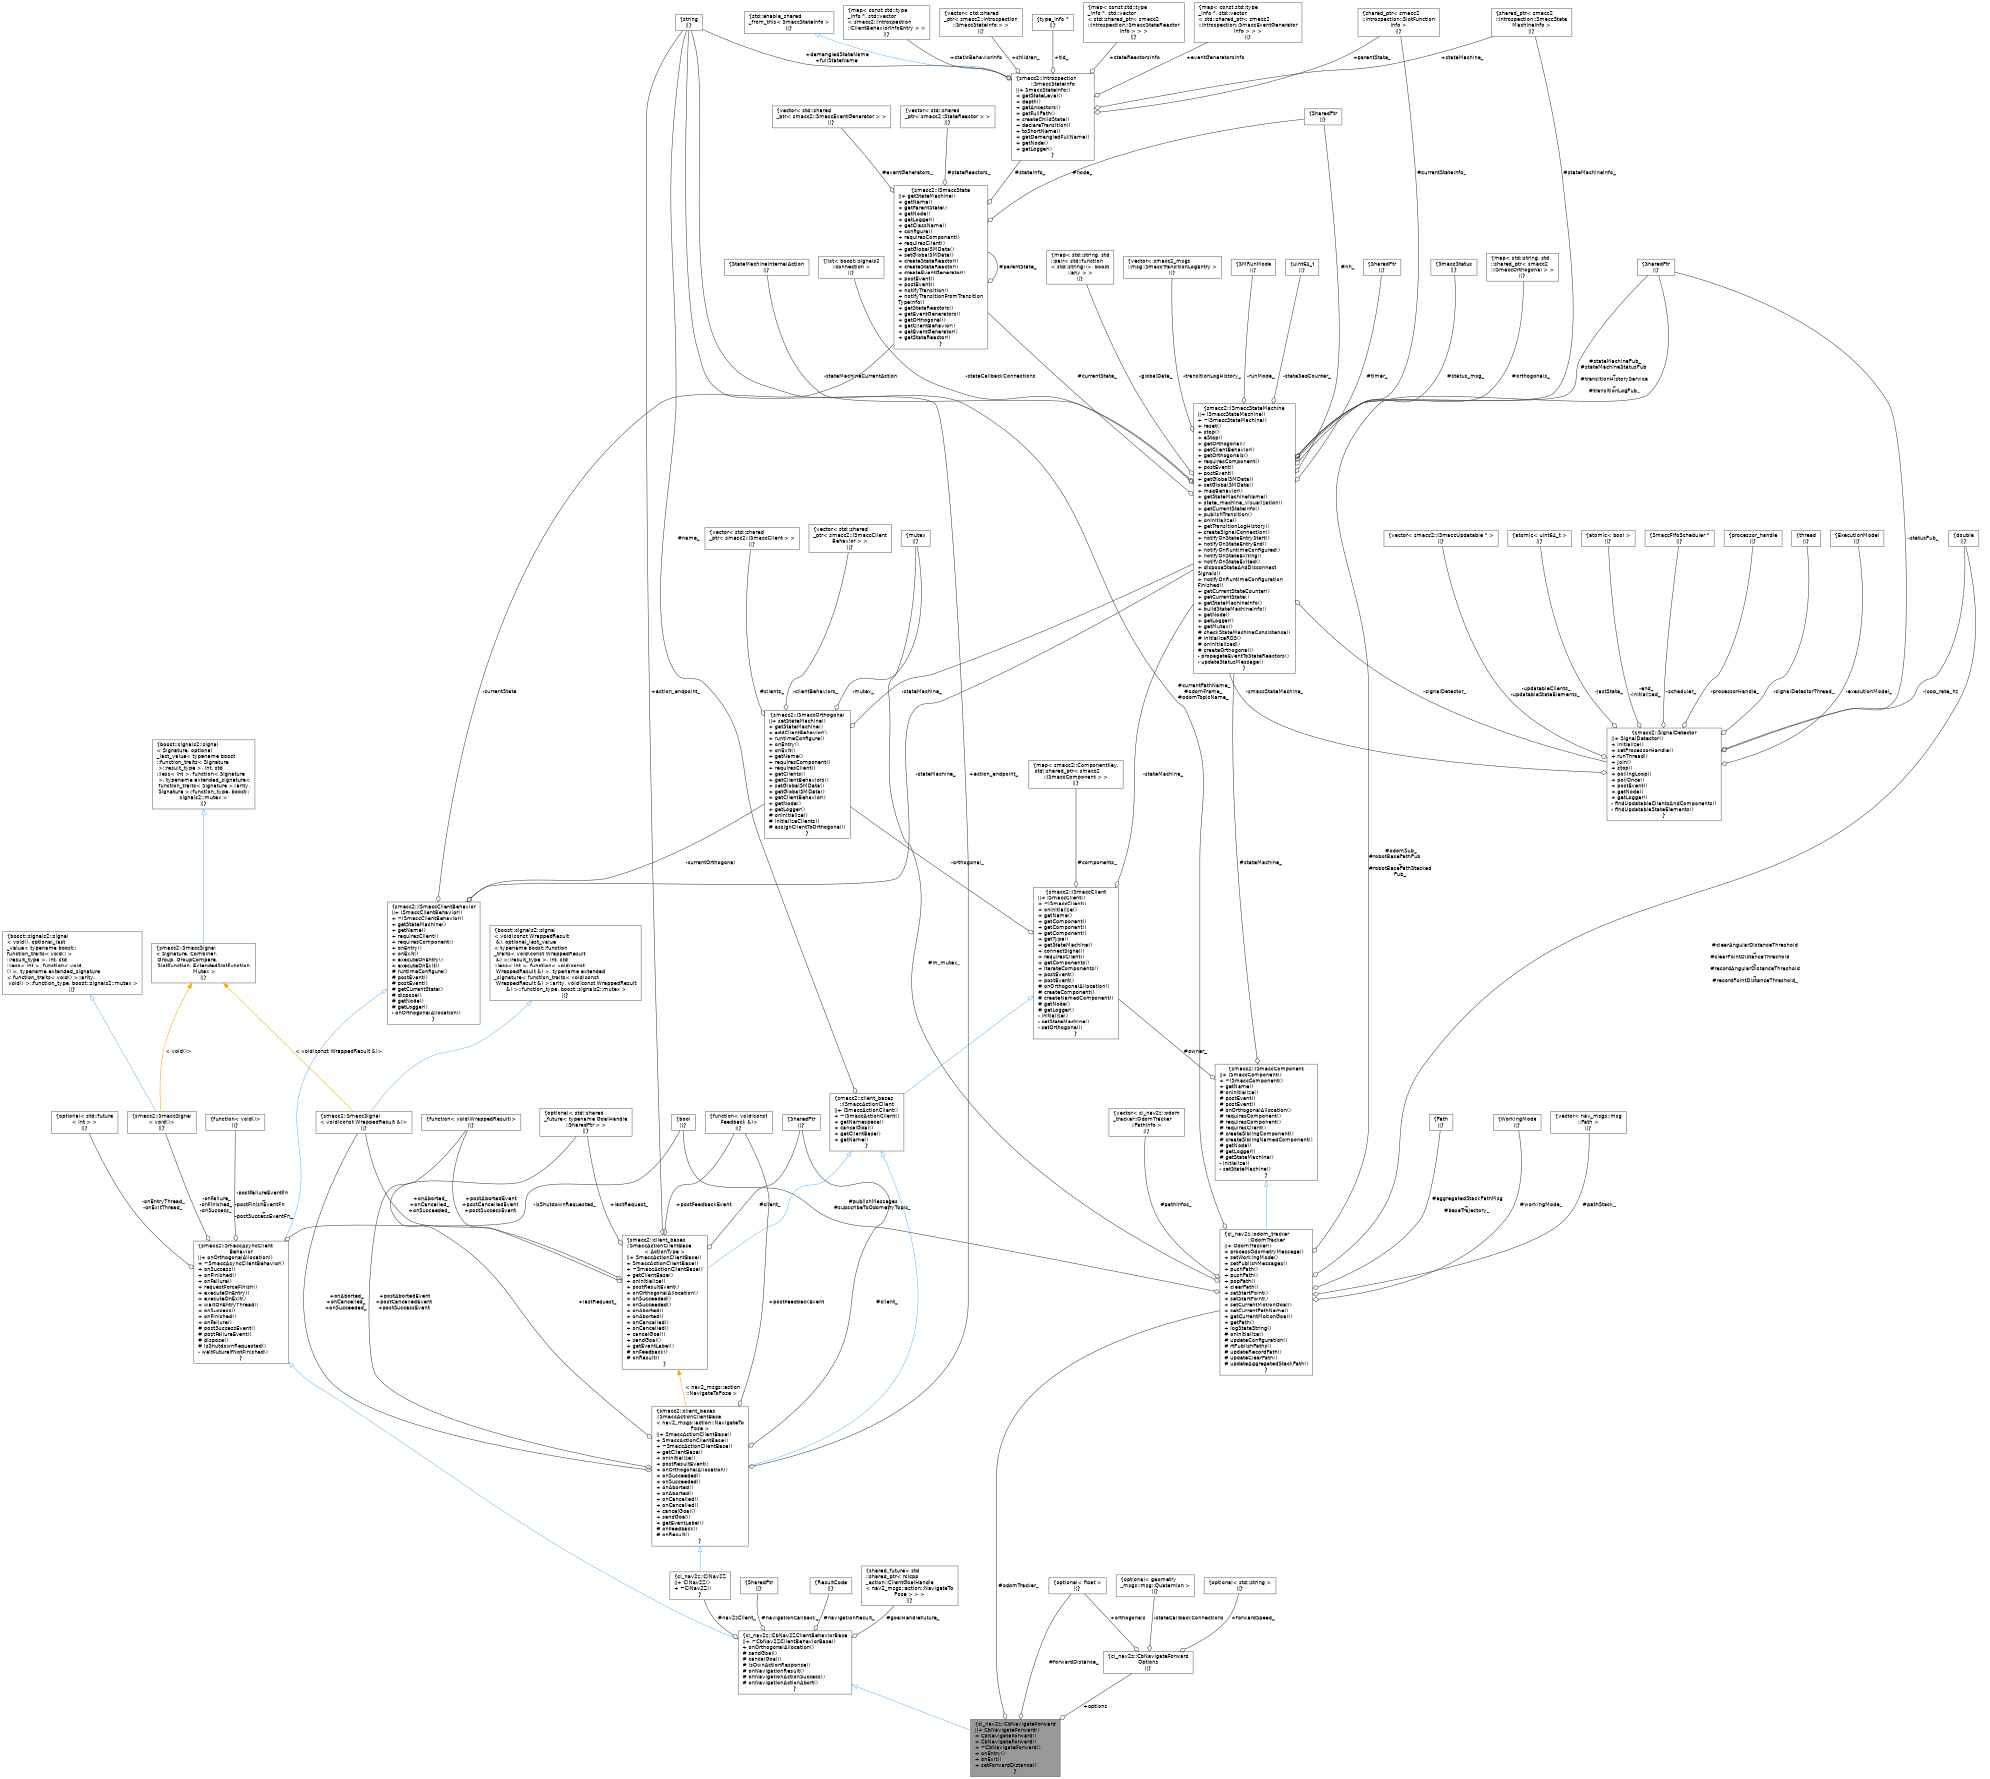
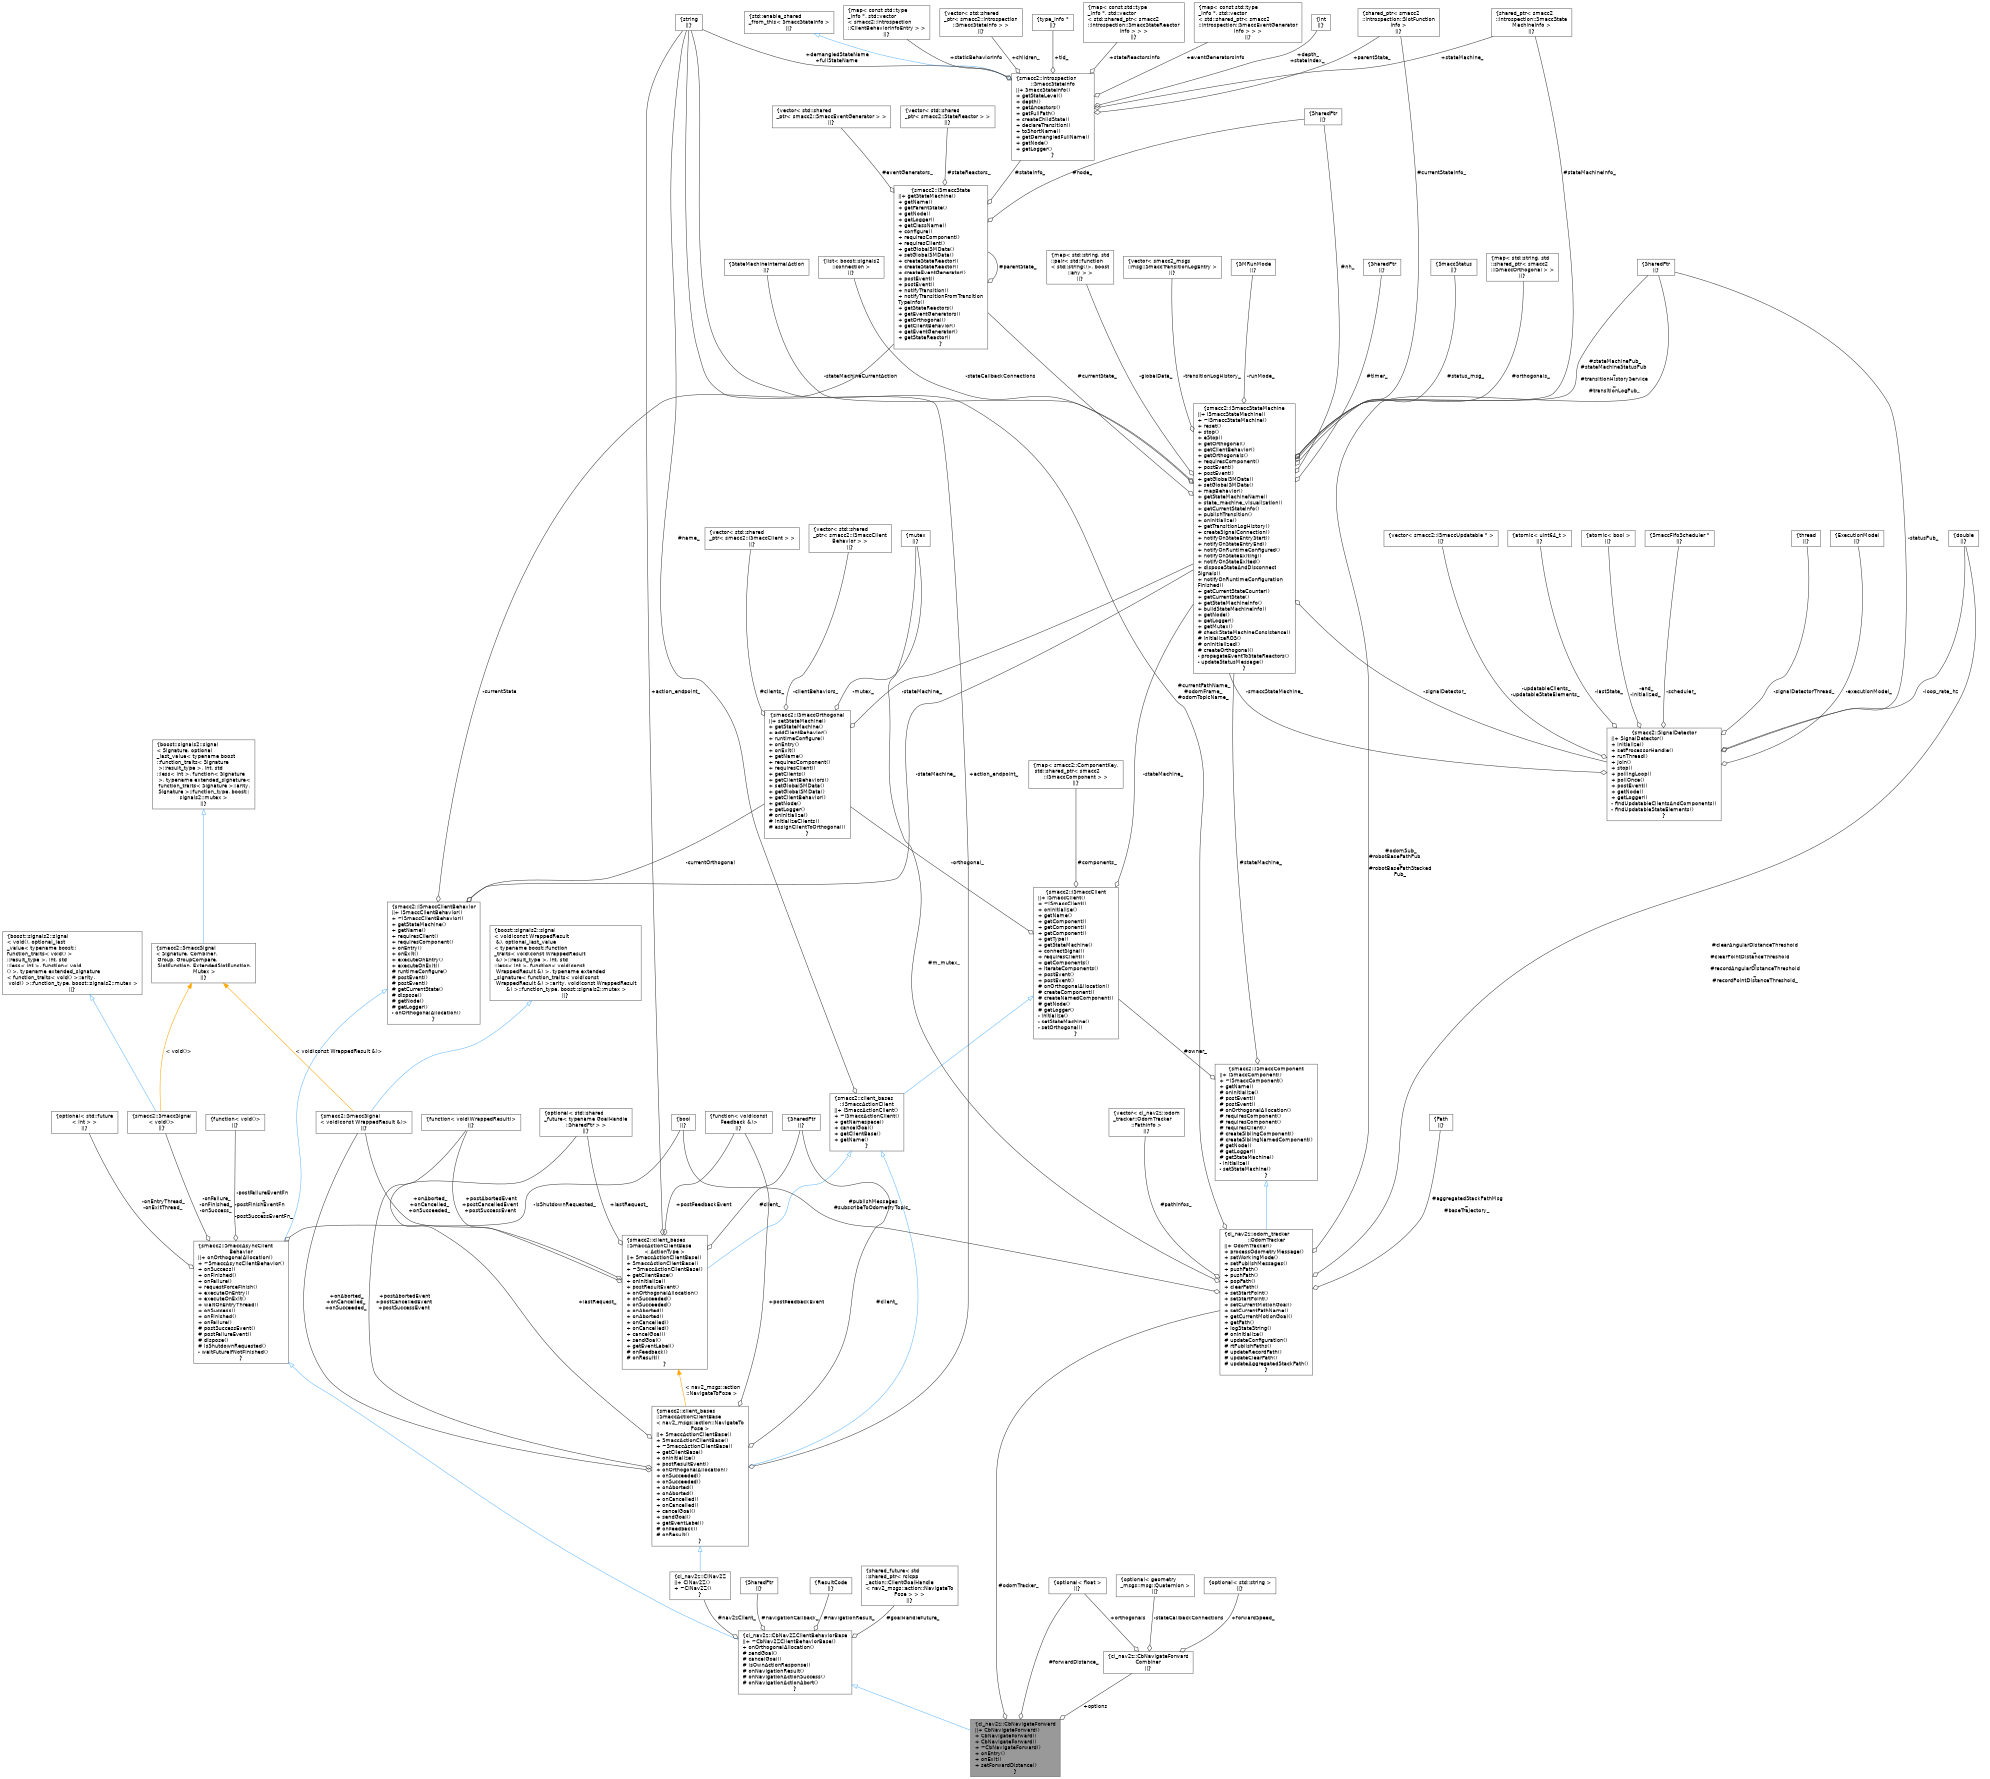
node "{int ||}": added
node "{uint64_t ||}": removed
node "{processor_handle ||}": removed
node "{WorkingMode ||}": removed
node "{vector< nav_msgs::msg ::Path > ||}": removed
node "{cl_nav2z::CbNavigateForward Options ||}": label "{cl_nav2z::CbNavigateForward Options ||}" -> "{cl_nav2z::CbNavigateForward Combiner ||}"
